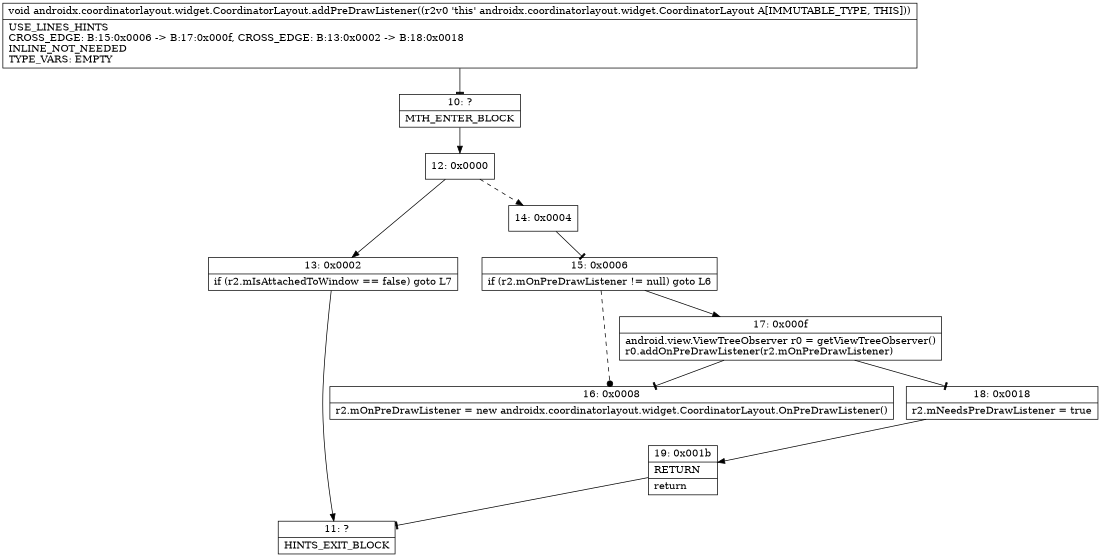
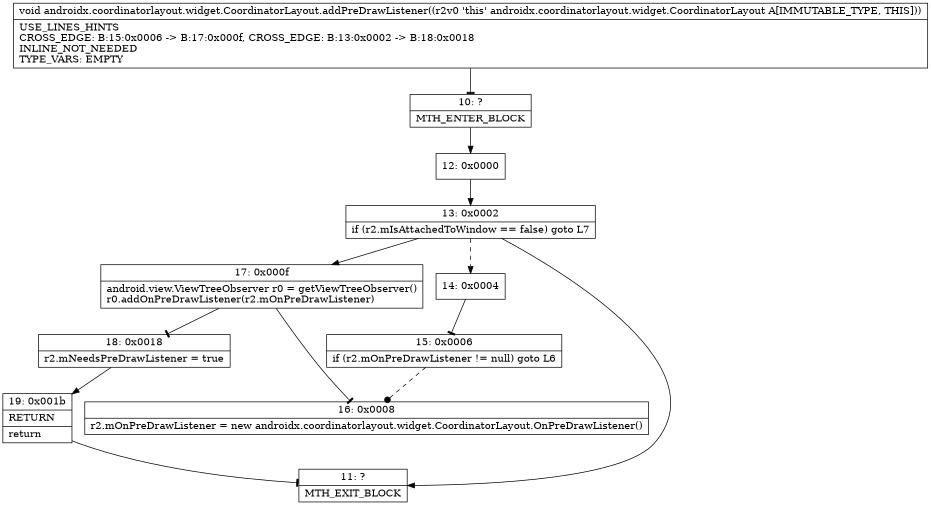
edge "12: 0x0000" -> "14: 0x0004": now "13: 0x0002" -> "14: 0x0004"
edge "15: 0x0006" -> "17: 0x000f": now "13: 0x0002" -> "17: 0x000f"
node "11: ?": text "HINTS_EXIT_BLOCK" -> "MTH_EXIT_BLOCK"
